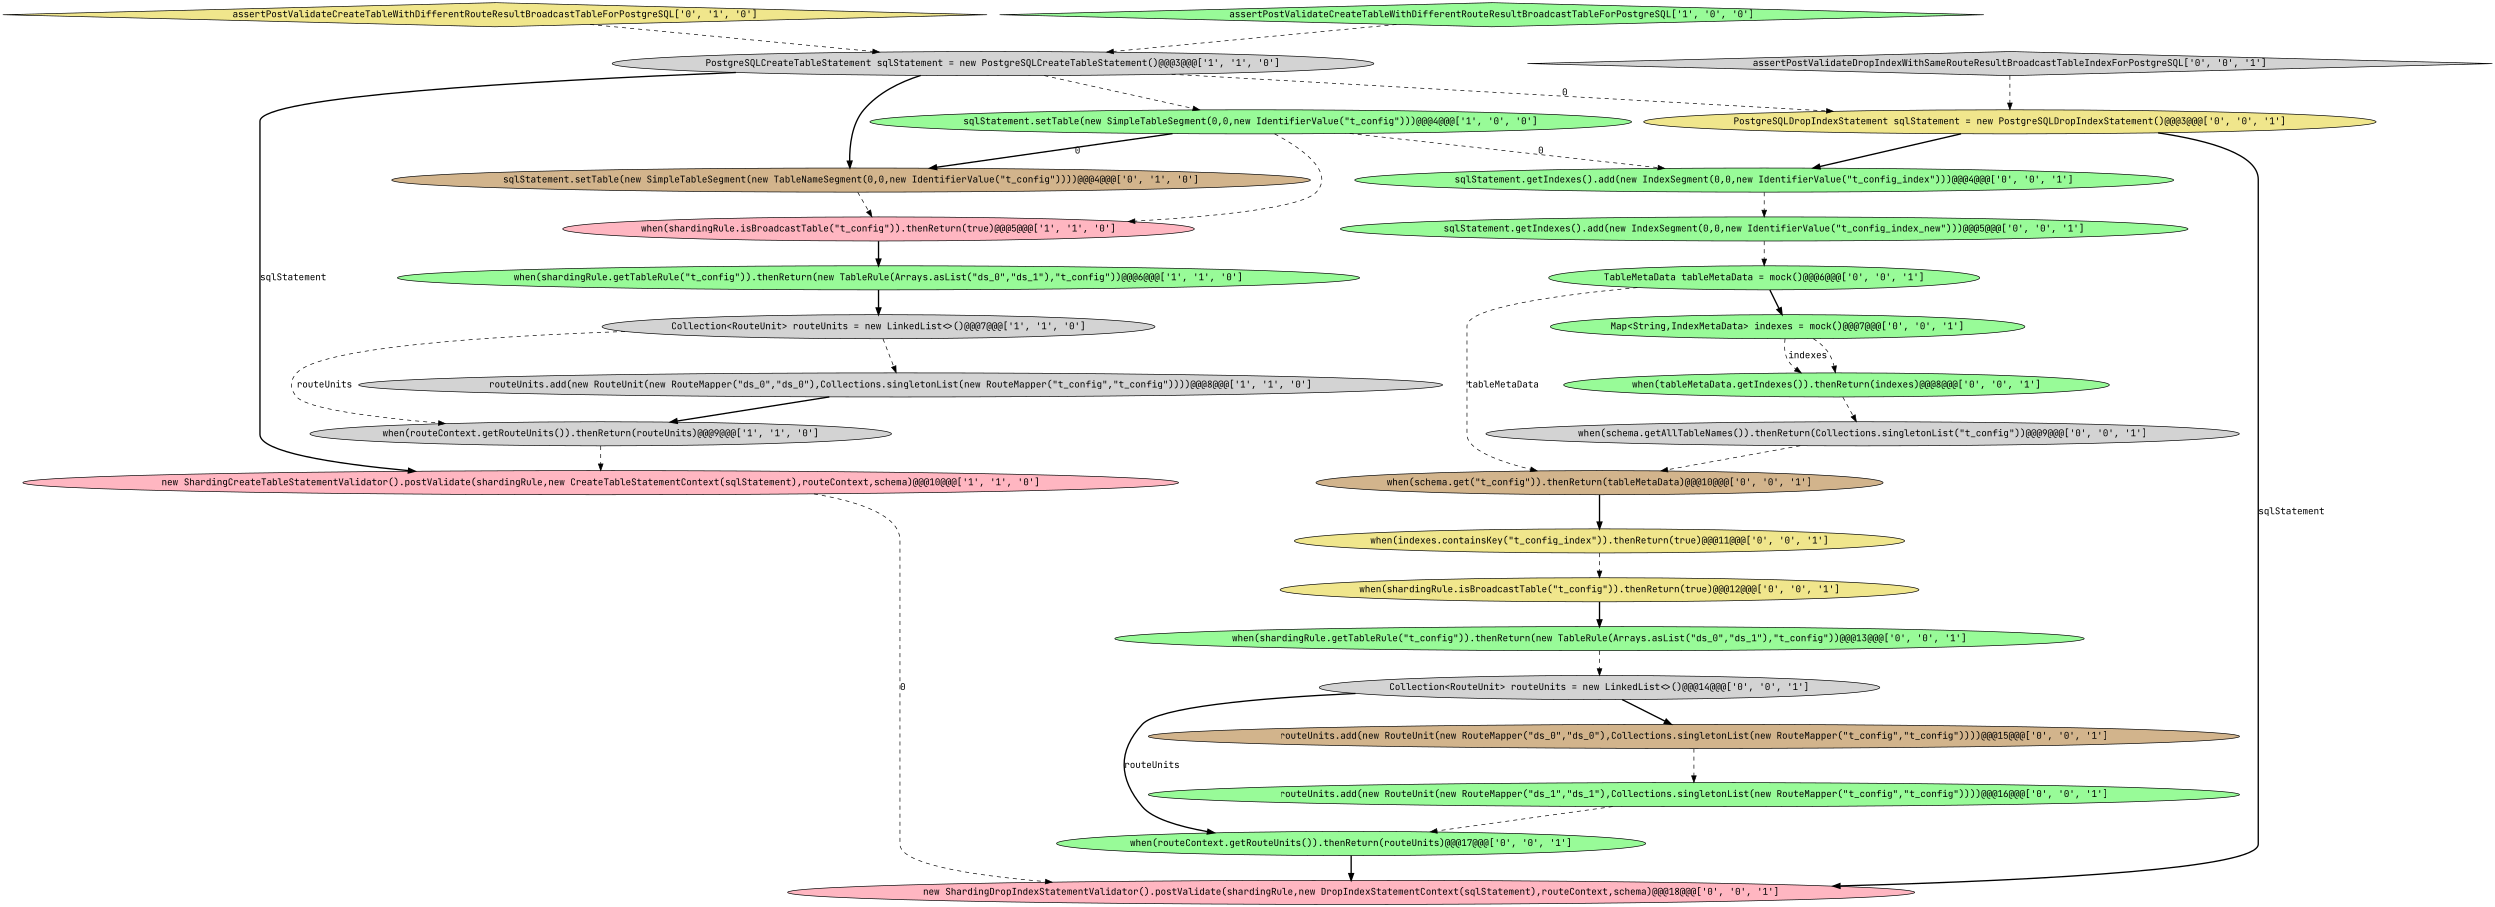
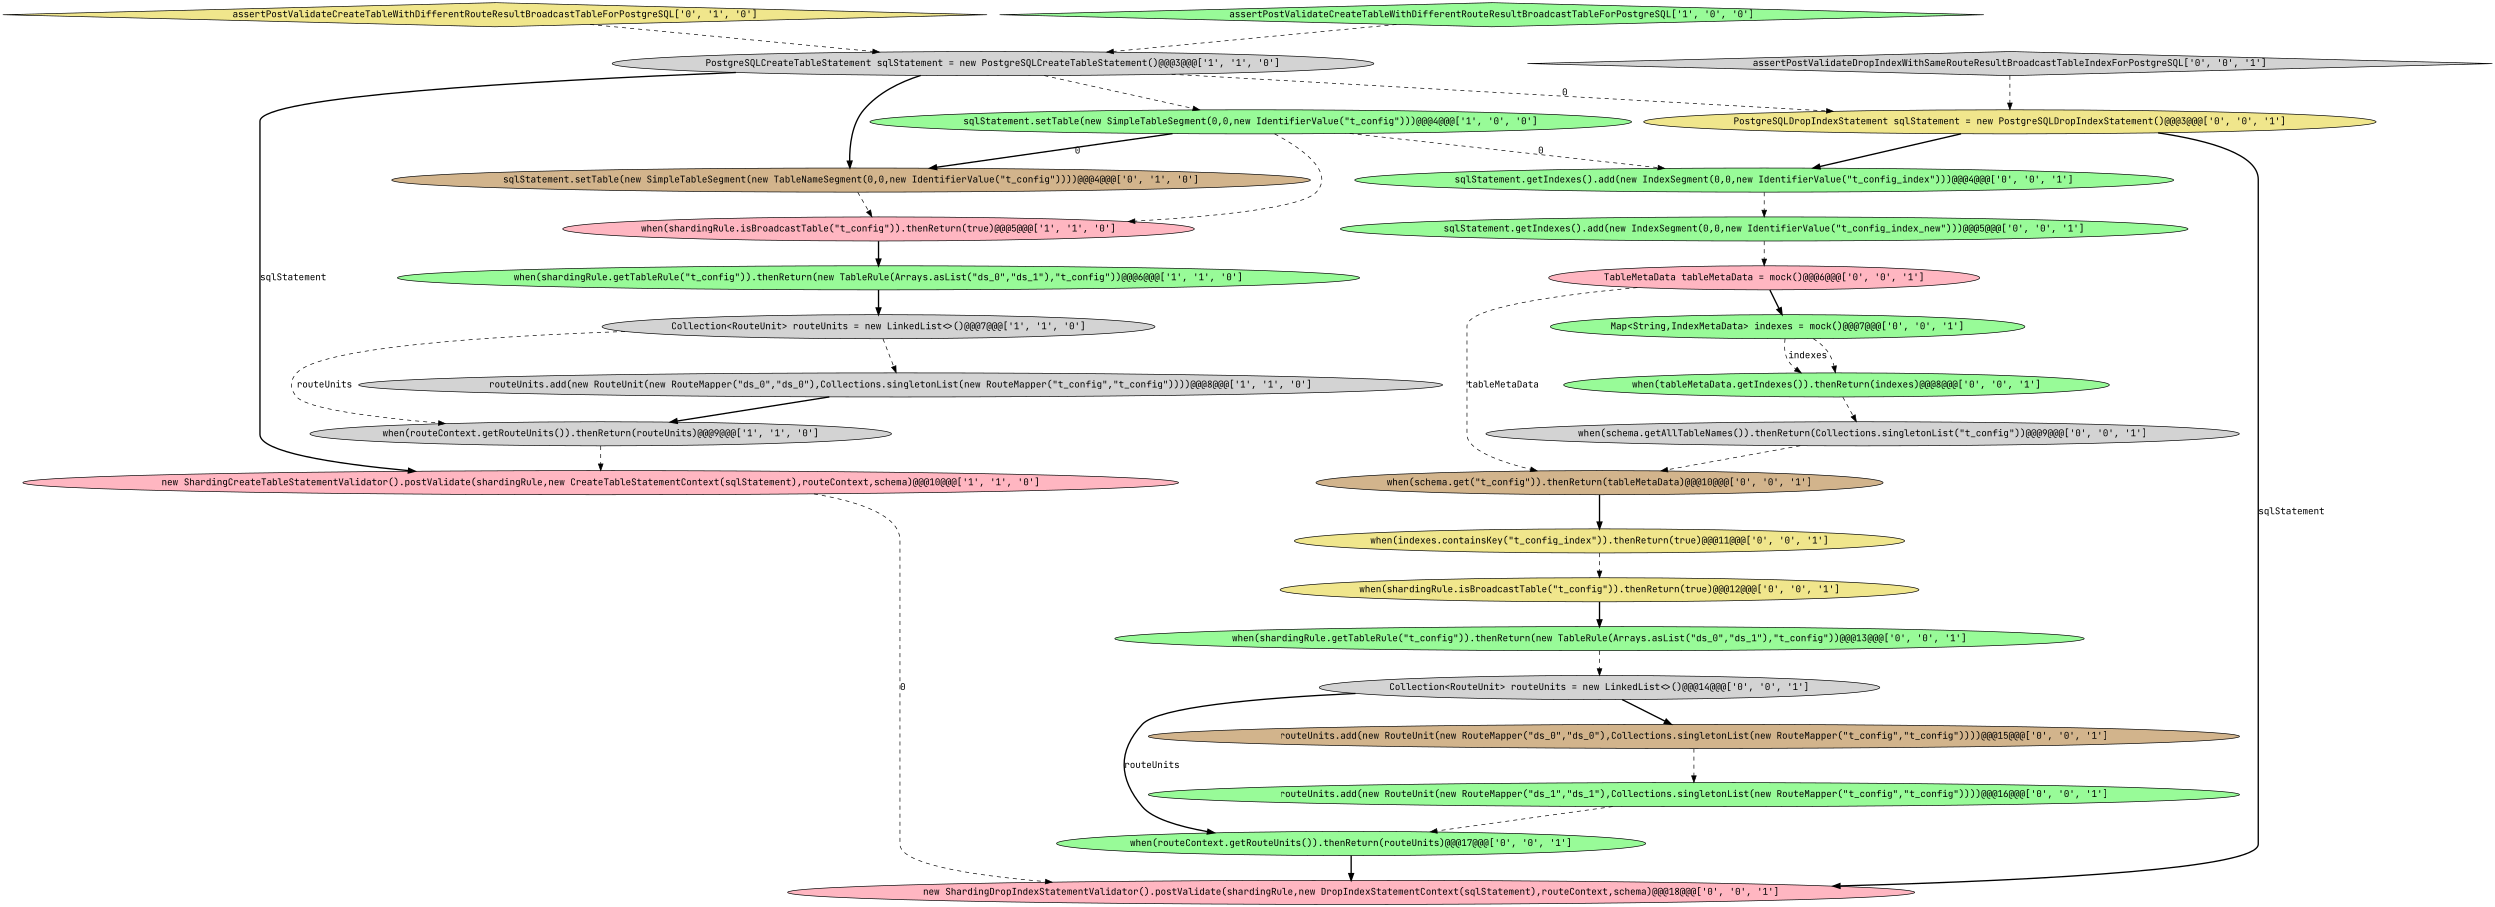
node "TableMetaData tableMetaData = mock()@@@6@@@['0', '0', '1']": fillcolor palegreen -> lightpink
